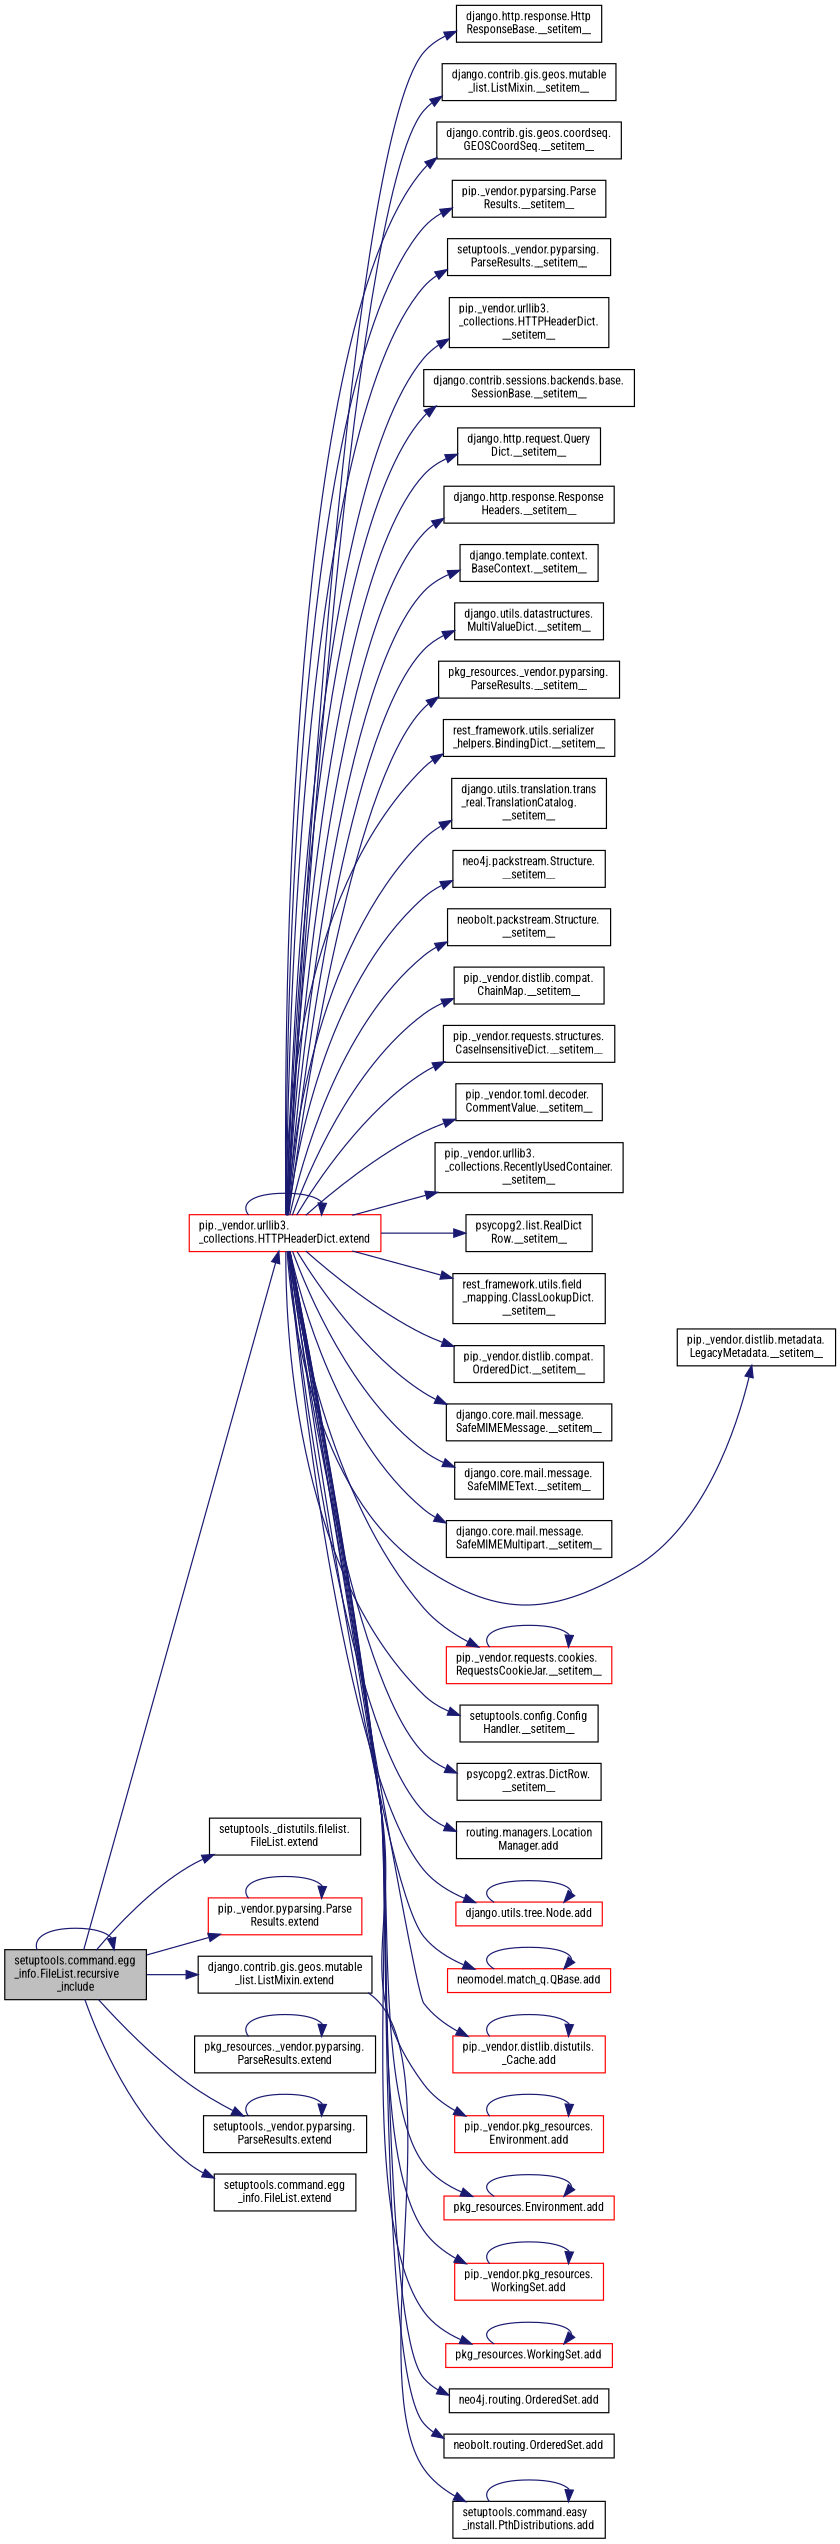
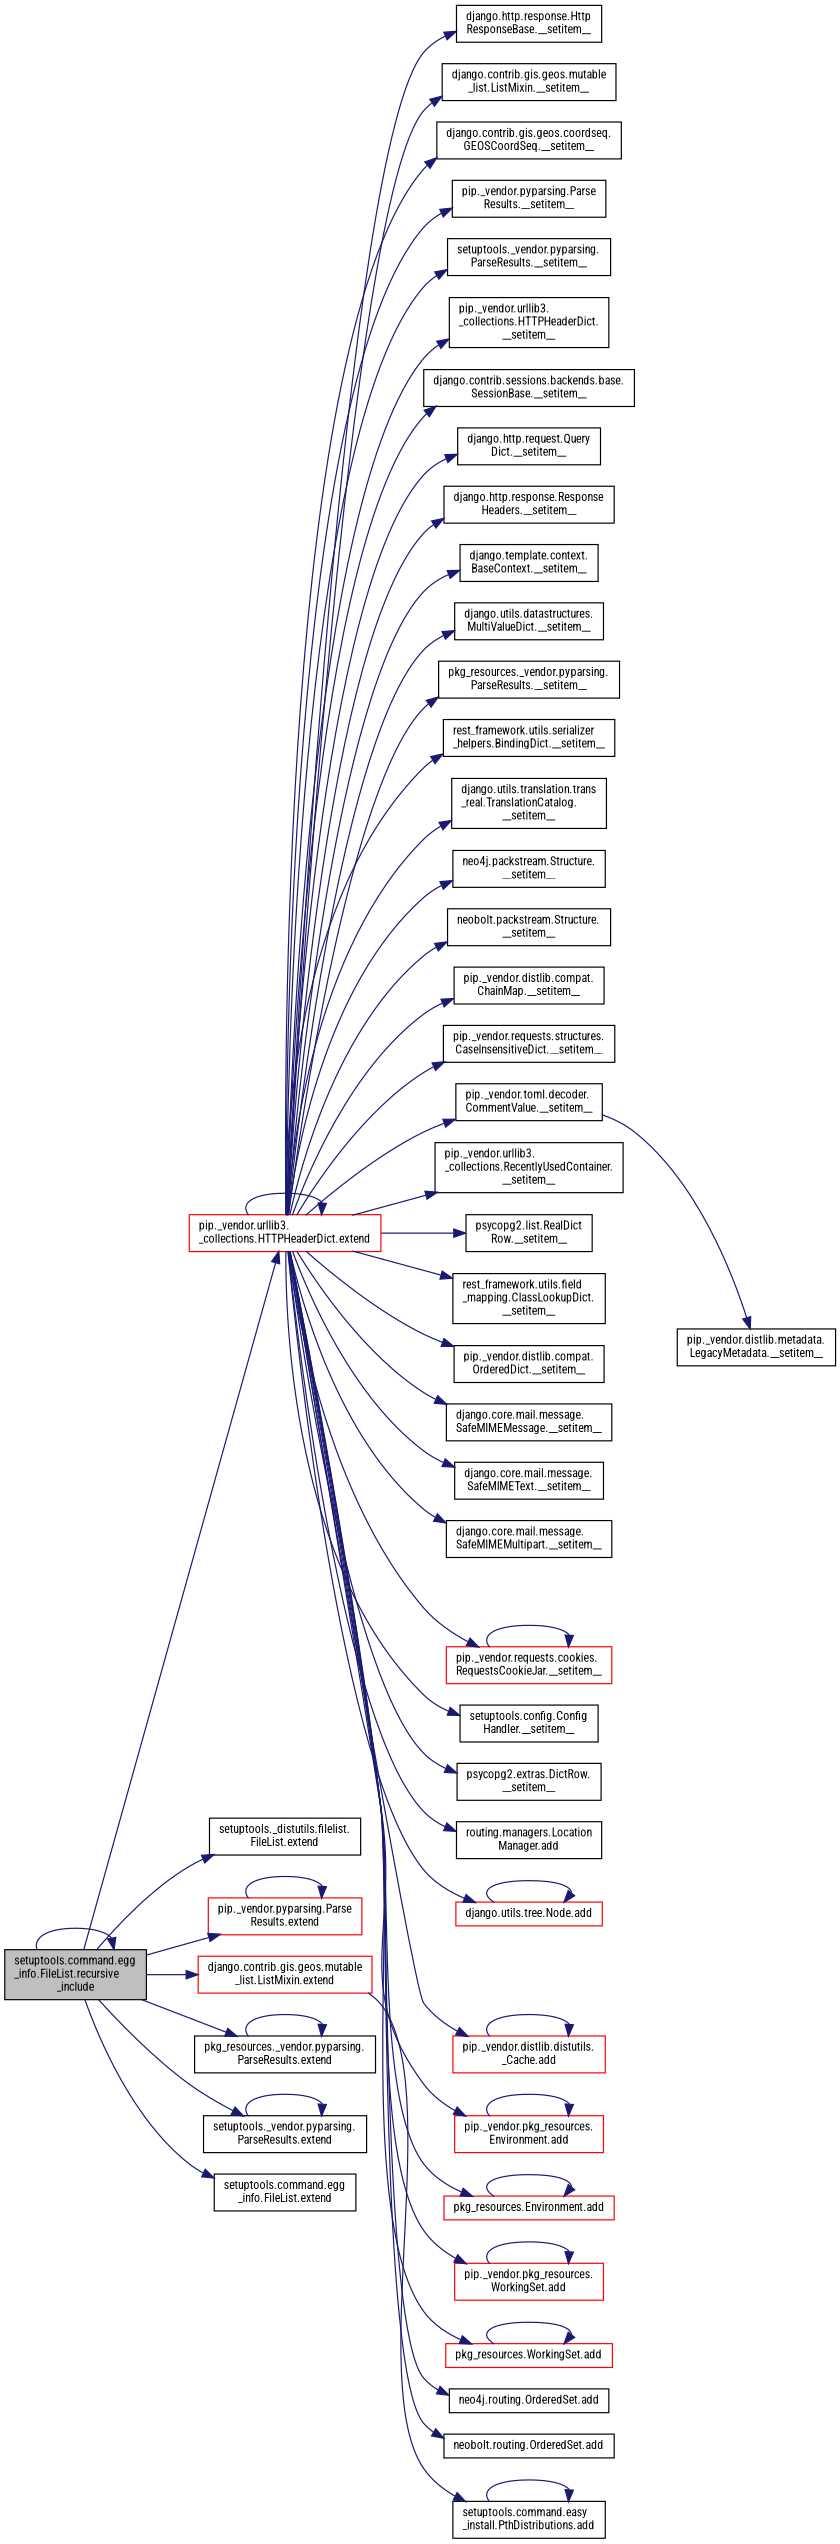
edge "pip._vendor.urllib3. _collections.HTTPHeaderDict.extend" -> "pip._vendor.distlib.metadata. LegacyMetadata.__setitem__": now "pip._vendor.toml.decoder. CommentValue.__setitem__" -> "pip._vendor.distlib.metadata. LegacyMetadata.__setitem__"
node "django.contrib.gis.geos.mutable _list.ListMixin.extend": color black -> red
node "neomodel.match_q.QBase.add": removed
edge "setuptools.command.egg _info.FileList.recursive _include" -> "pkg_resources._vendor.pyparsing. ParseResults.extend": added
